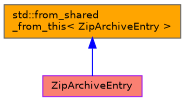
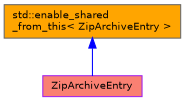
node "std::from_shared _from_this< ZipArchiveEntry >": label "std::from_shared _from_this< ZipArchiveEntry >" -> "std::enable_shared _from_this< ZipArchiveEntry >"
